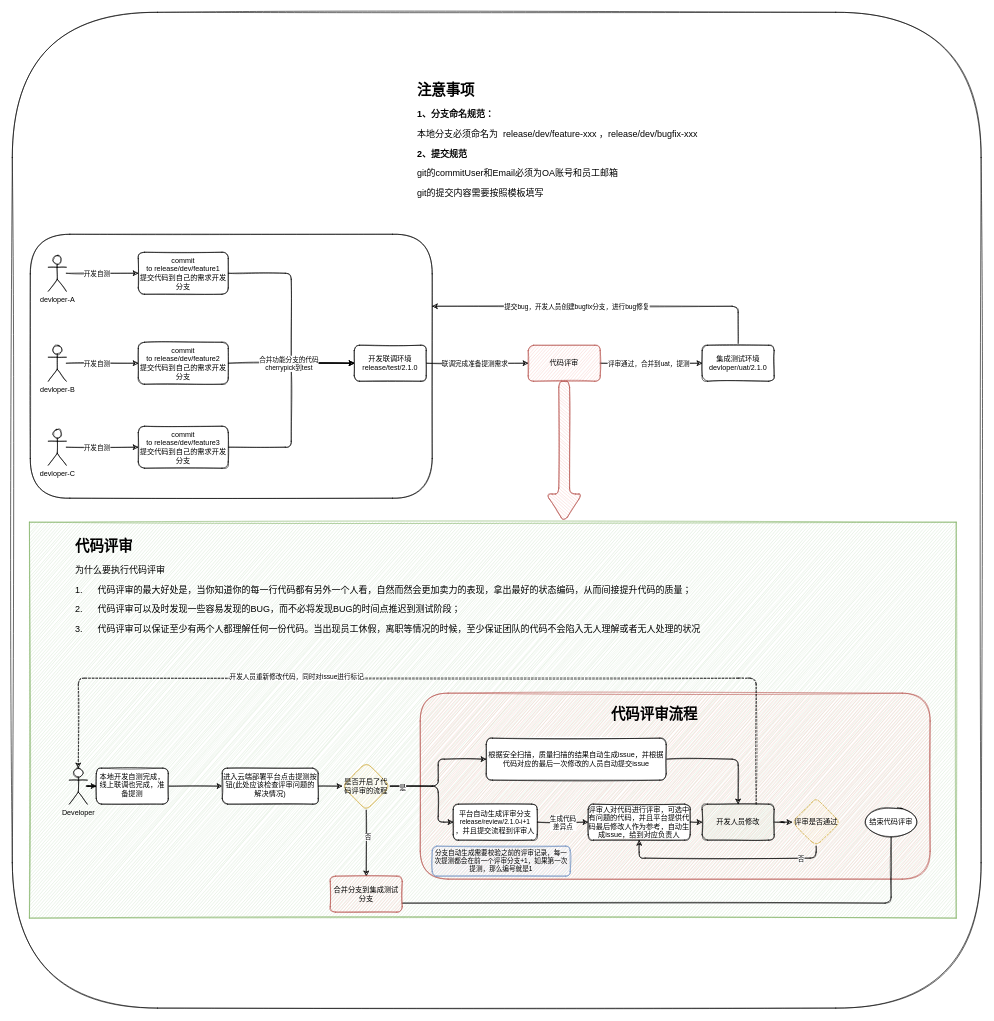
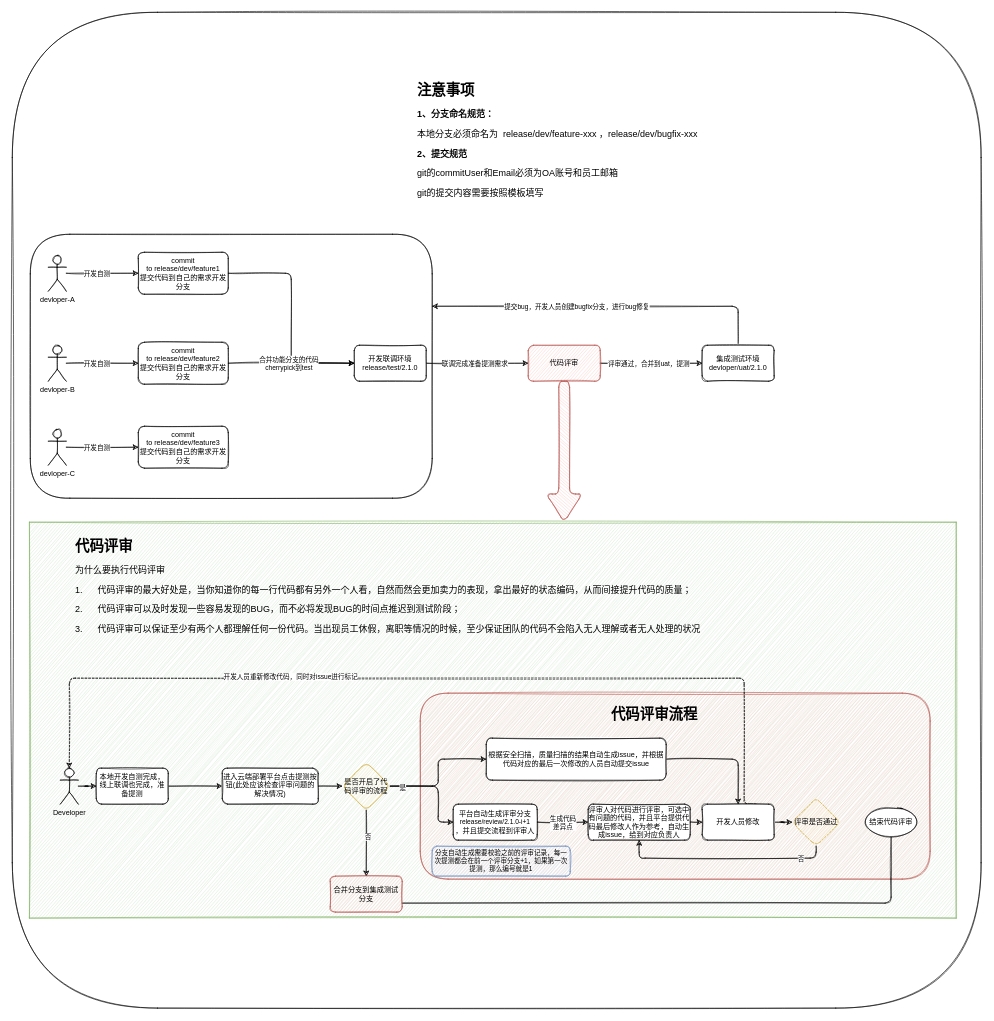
edge "commit to release/dev/feature3 提交代码到自己的需求开发分支" -> "开发联调环境 release/test/2.1.0": removed
node "Developer": moved (78, 786) -> (69, 786)
node "开发人员修改": fillcolor #d5e8d4 -> #ffffff
